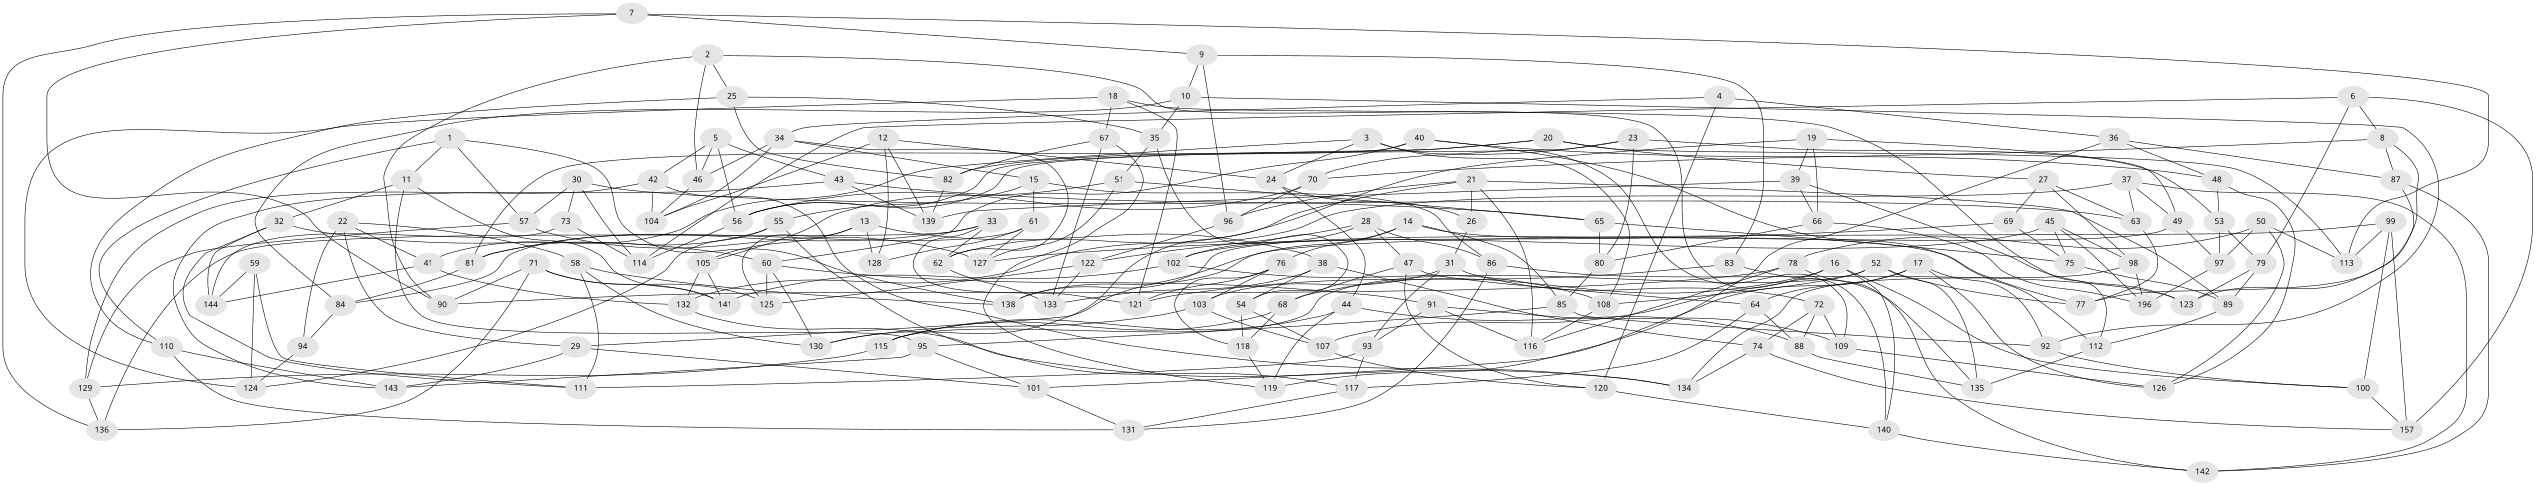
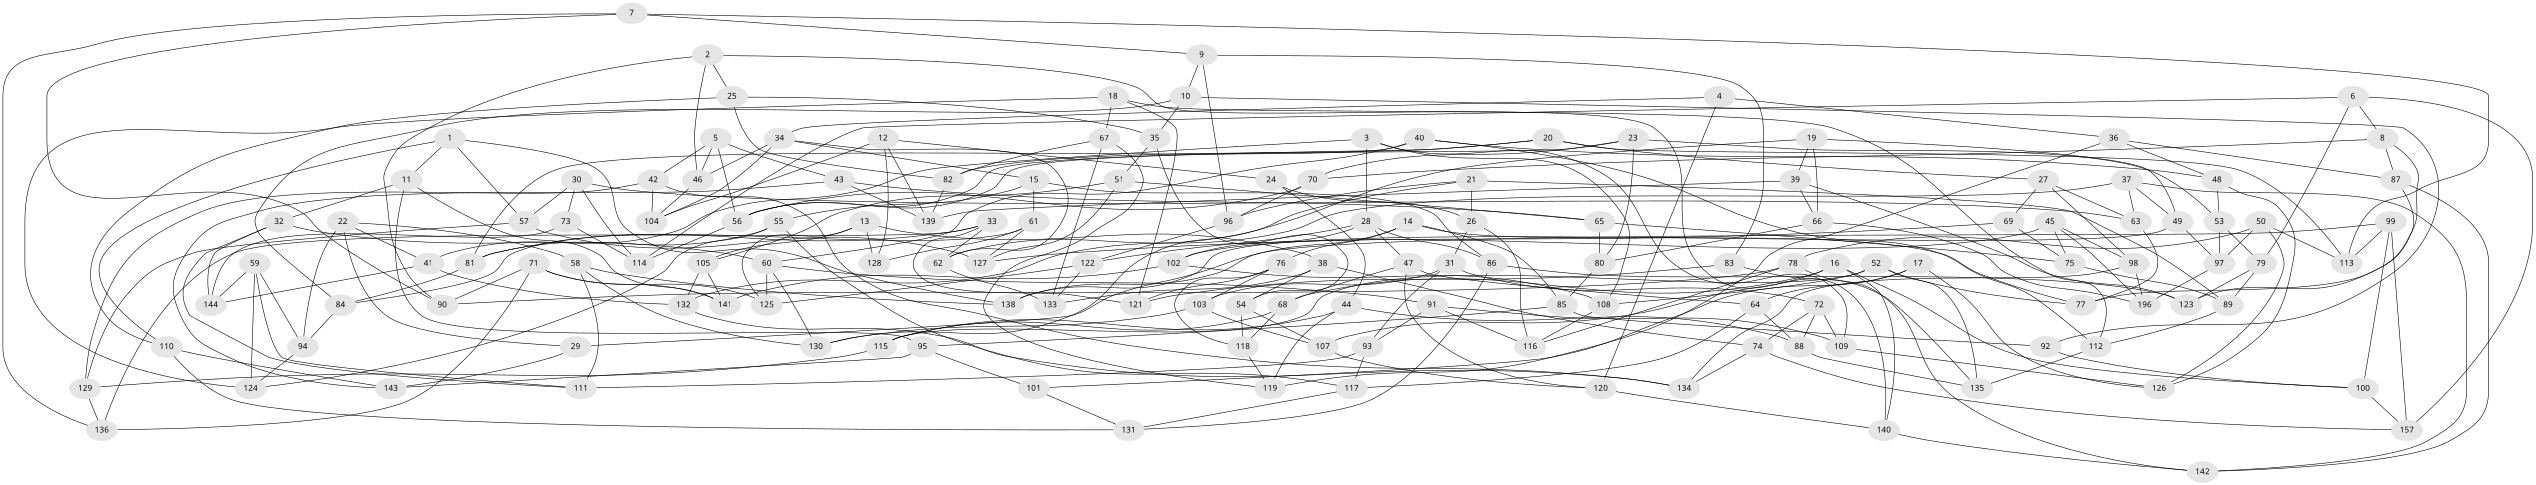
edge "3" -- "24": now "3" -- "28"
edge "21" -- "116": now "26" -- "116"
edge "17" -- "92": removed
edge "59" -- "94": added
edge "29" -- "101": removed
